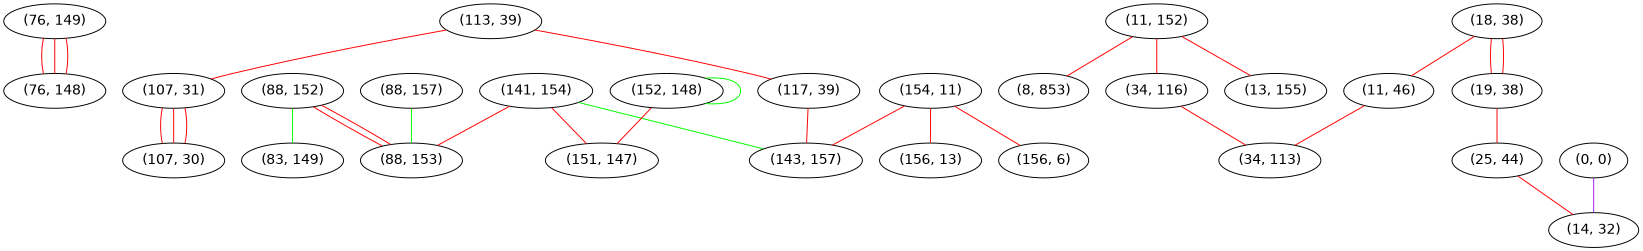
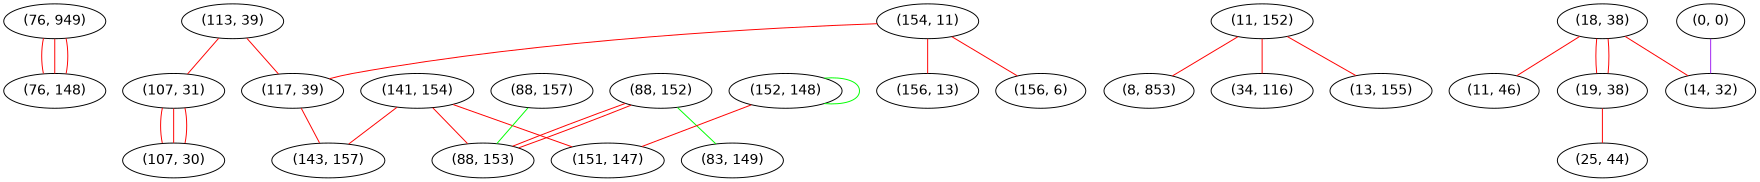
node "(76, 149)": label "(76, 149)" -> "(76, 949)"
edge "(141, 154)" -- "(143, 157)": color green -> red
edge "(154, 11)" -- "(143, 157)": now "(154, 11)" -- "(117, 39)"
node "(34, 113)": removed
edge "(25, 44)" -- "(14, 32)": now "(18, 38)" -- "(14, 32)"
